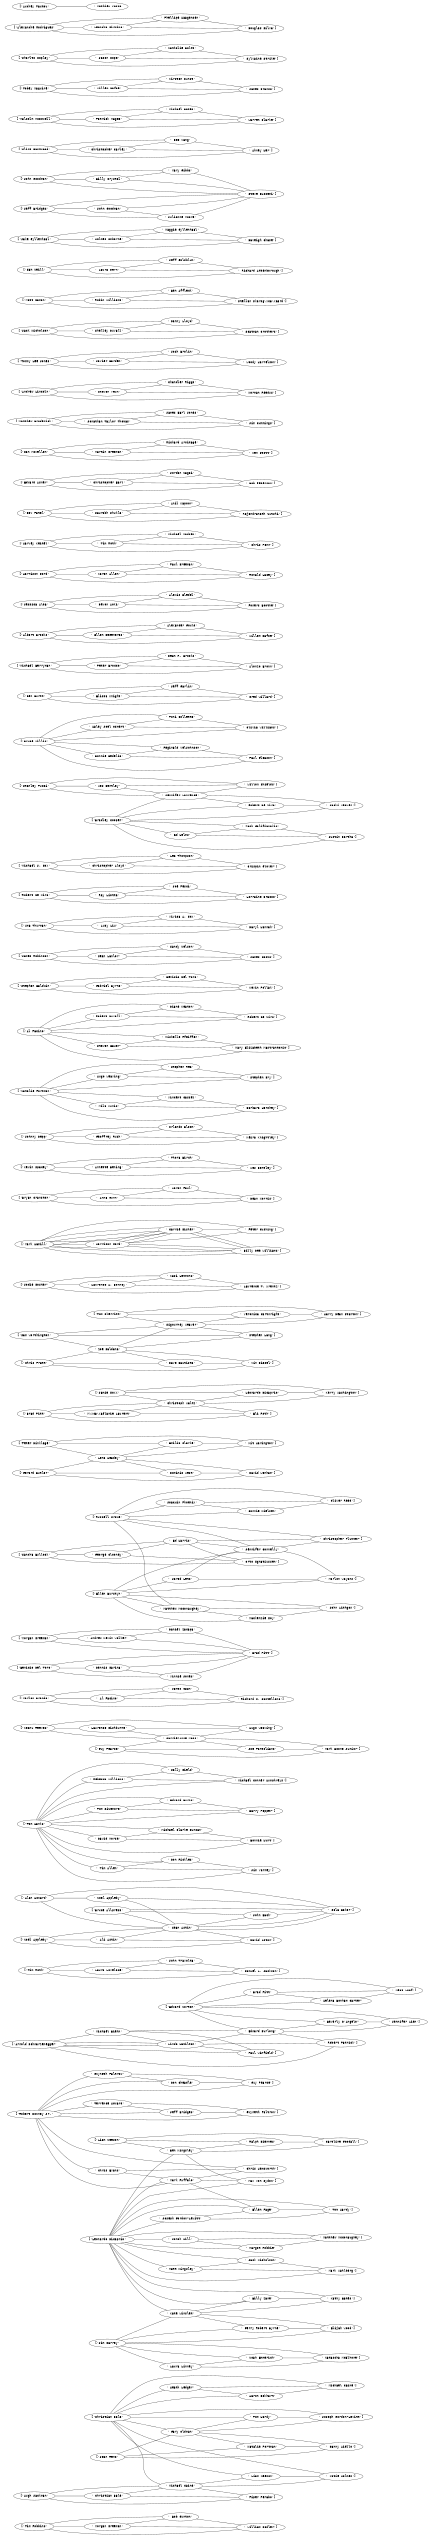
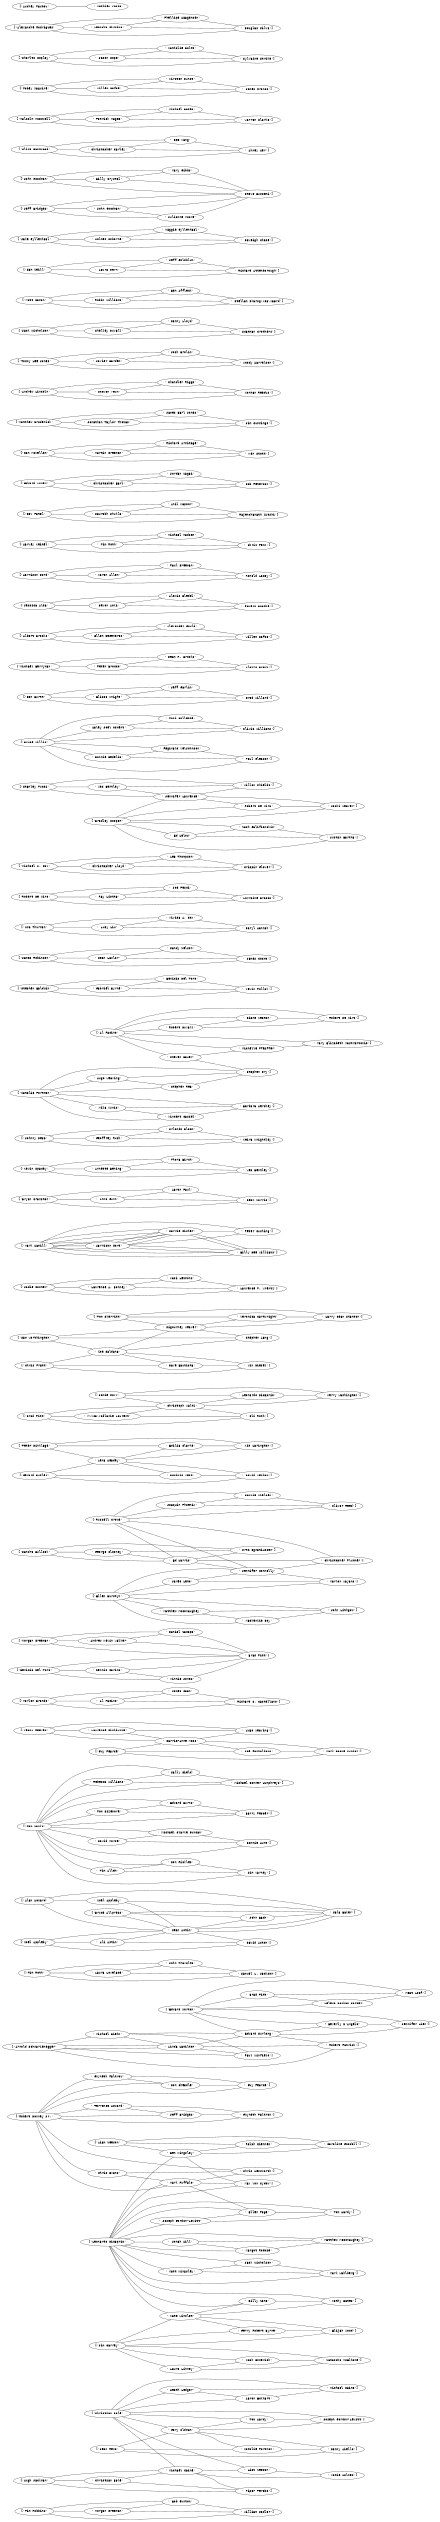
edge "' Steven Bauer'" -- "' Mary Elizabeth Mastrantonio']": now "' Steven Bauer'" -- "' Stephen Fry']"
edge "['Russell Crowe'" -- "' Matthew McConaughey'": now "['Russell Crowe'" -- "' Ed Harris'"
edge "['Christian Bale'" -- "' Katie Holmes']": removed
